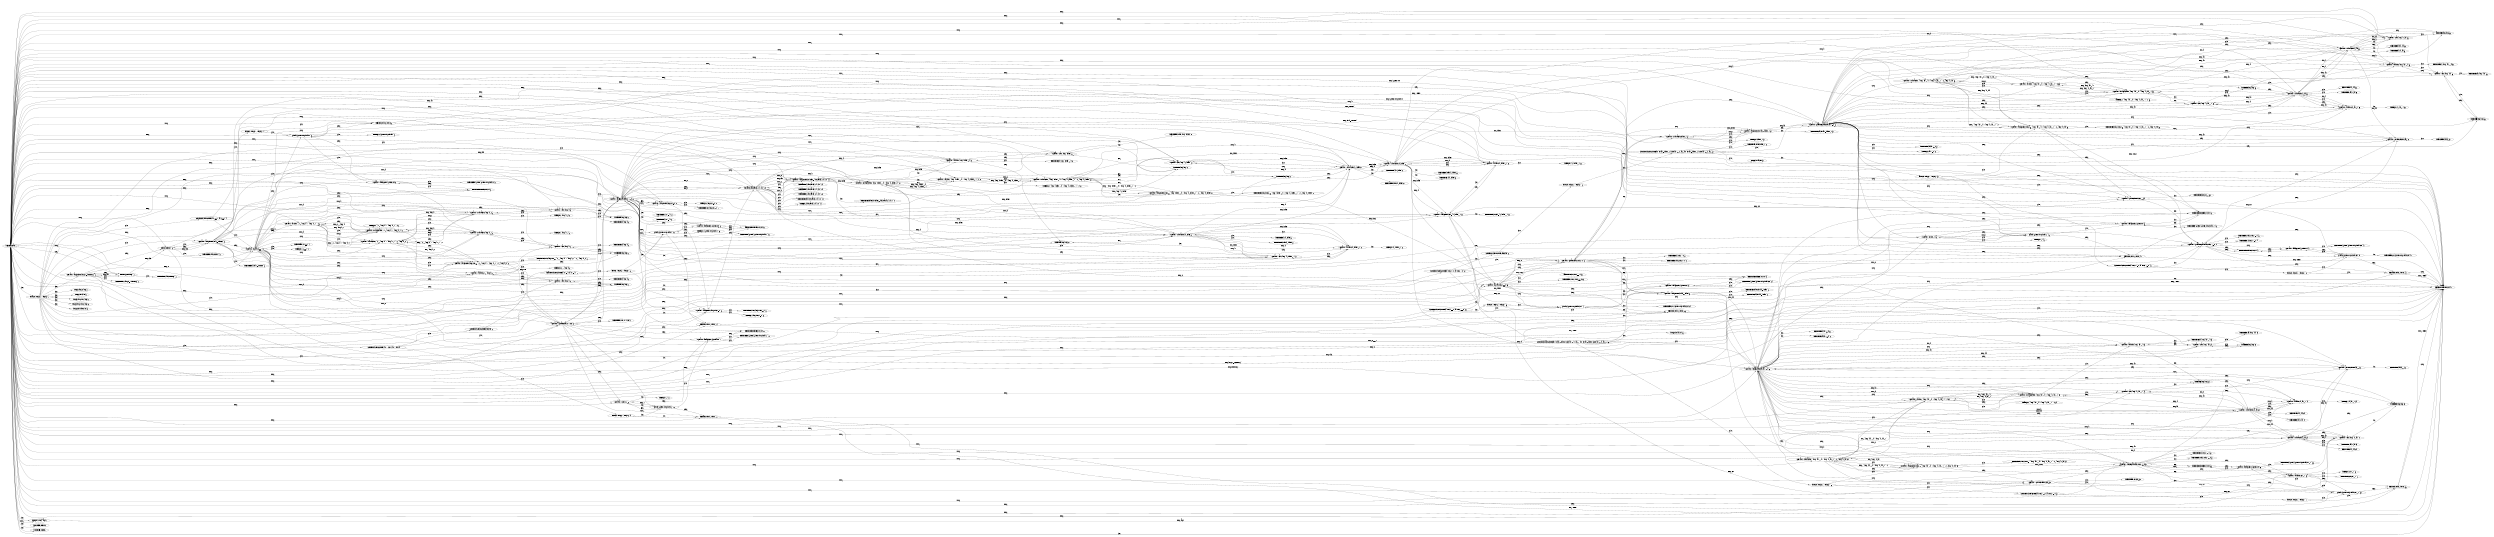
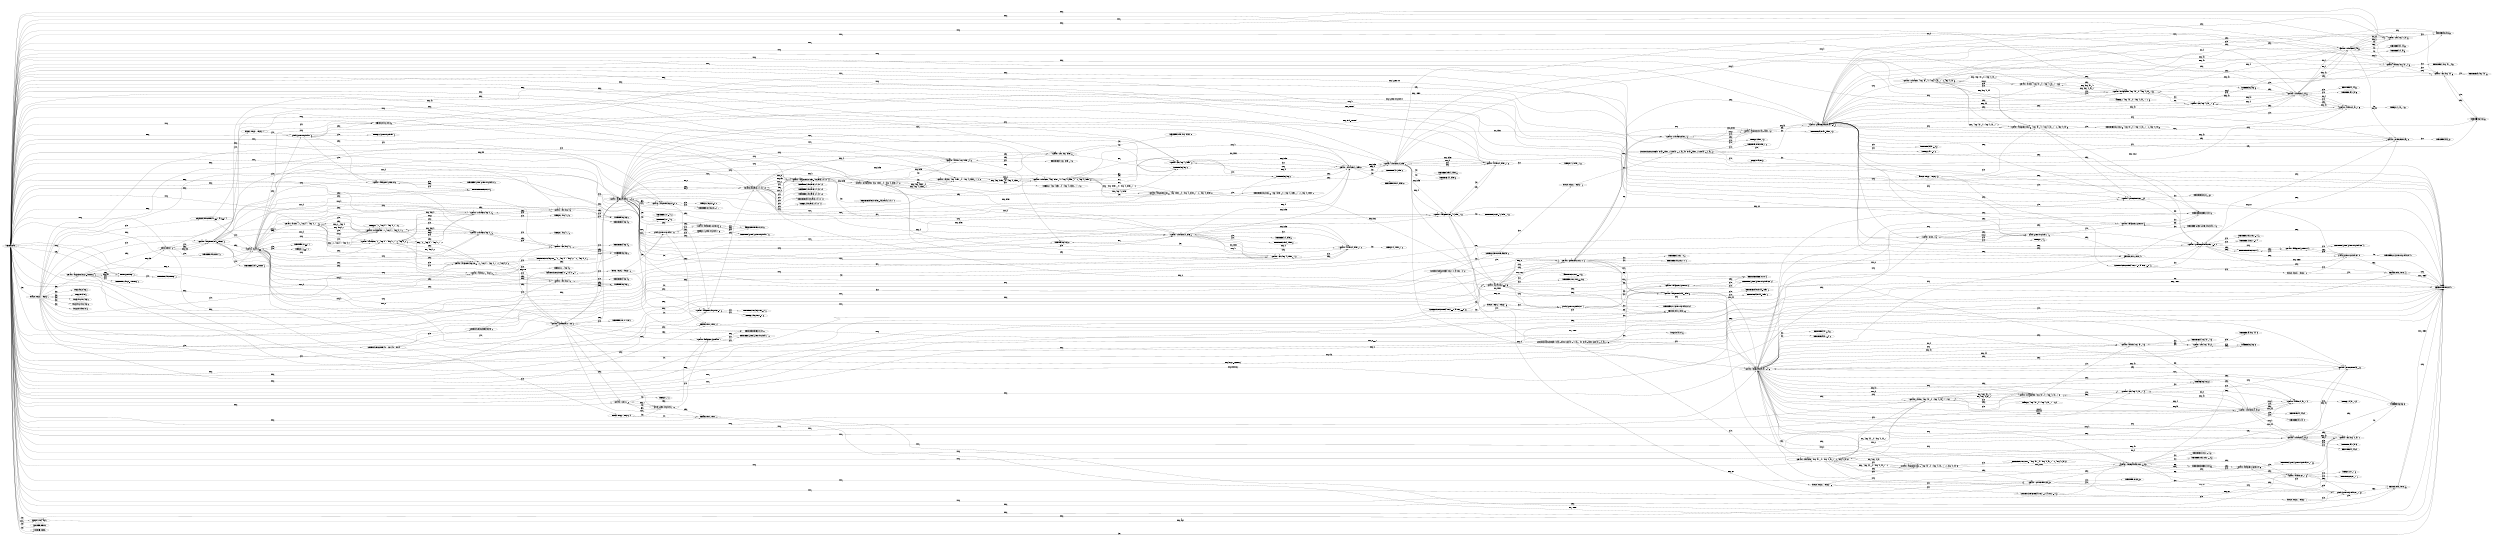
node "(IDENTIFIER,kk,kk++)": removed
